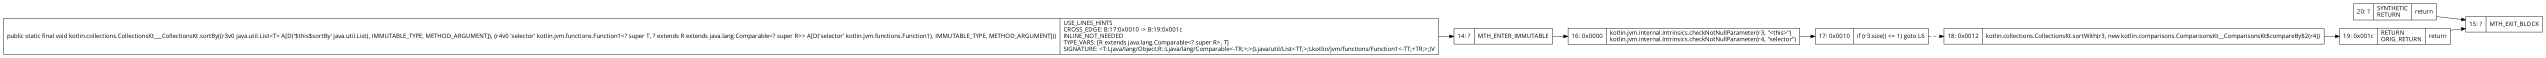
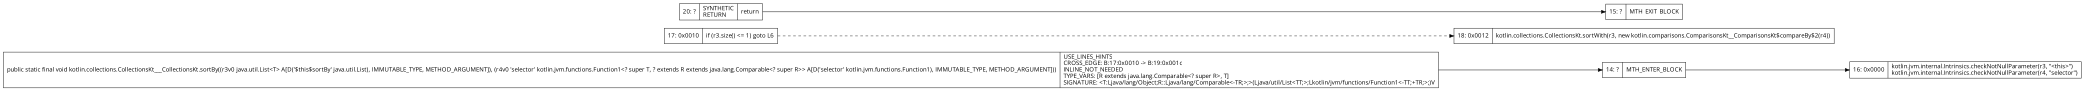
node "14: ?": text "MTH_ENTER_IMMUTABLE" -> "MTH_ENTER_BLOCK"
edge "16: 0x0000" -> "17: 0x0010": removed
node "19: 0x001c": removed
